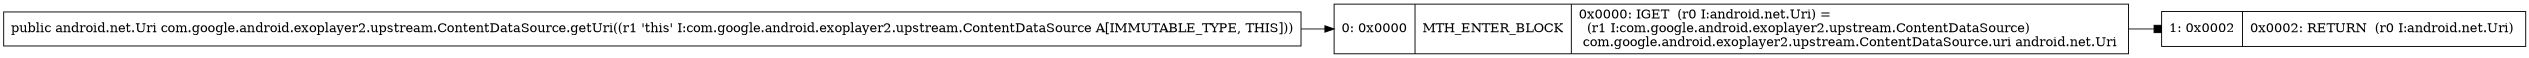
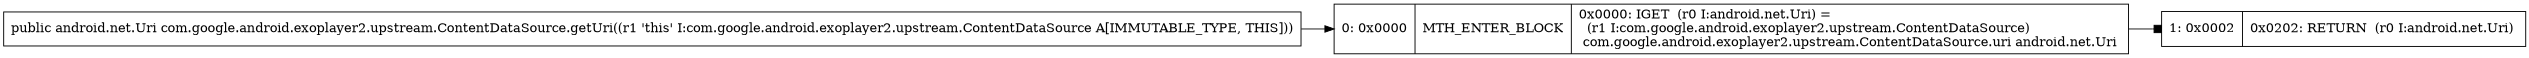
node "1: 0x0002": text "0x0002: RETURN  (r0 I:android.net.Uri)" -> "0x0202: RETURN  (r0 I:android.net.Uri)"
